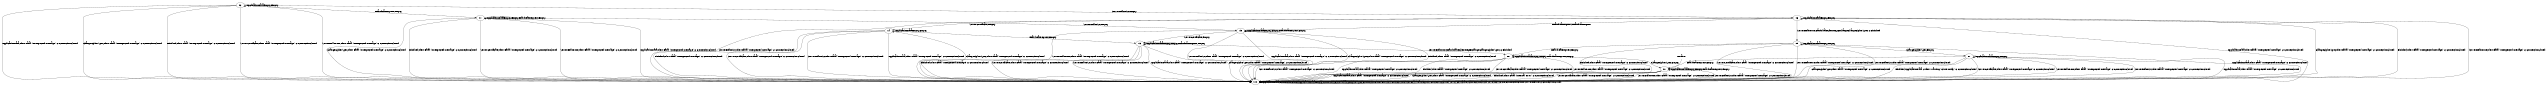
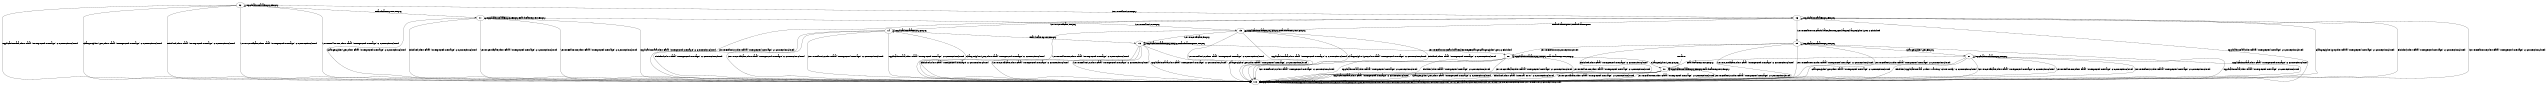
edge "s9" -> "s8": label "HeartbeatRequest/Empty" -> "ServerHelloDone/ConnectionClosed"
